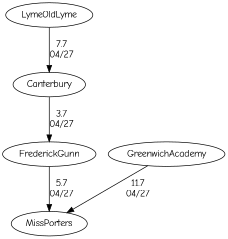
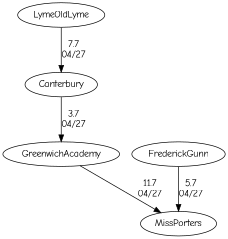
edge "Canterbury" -> "FrederickGunn": now "Canterbury" -> "GreenwichAcademy"
